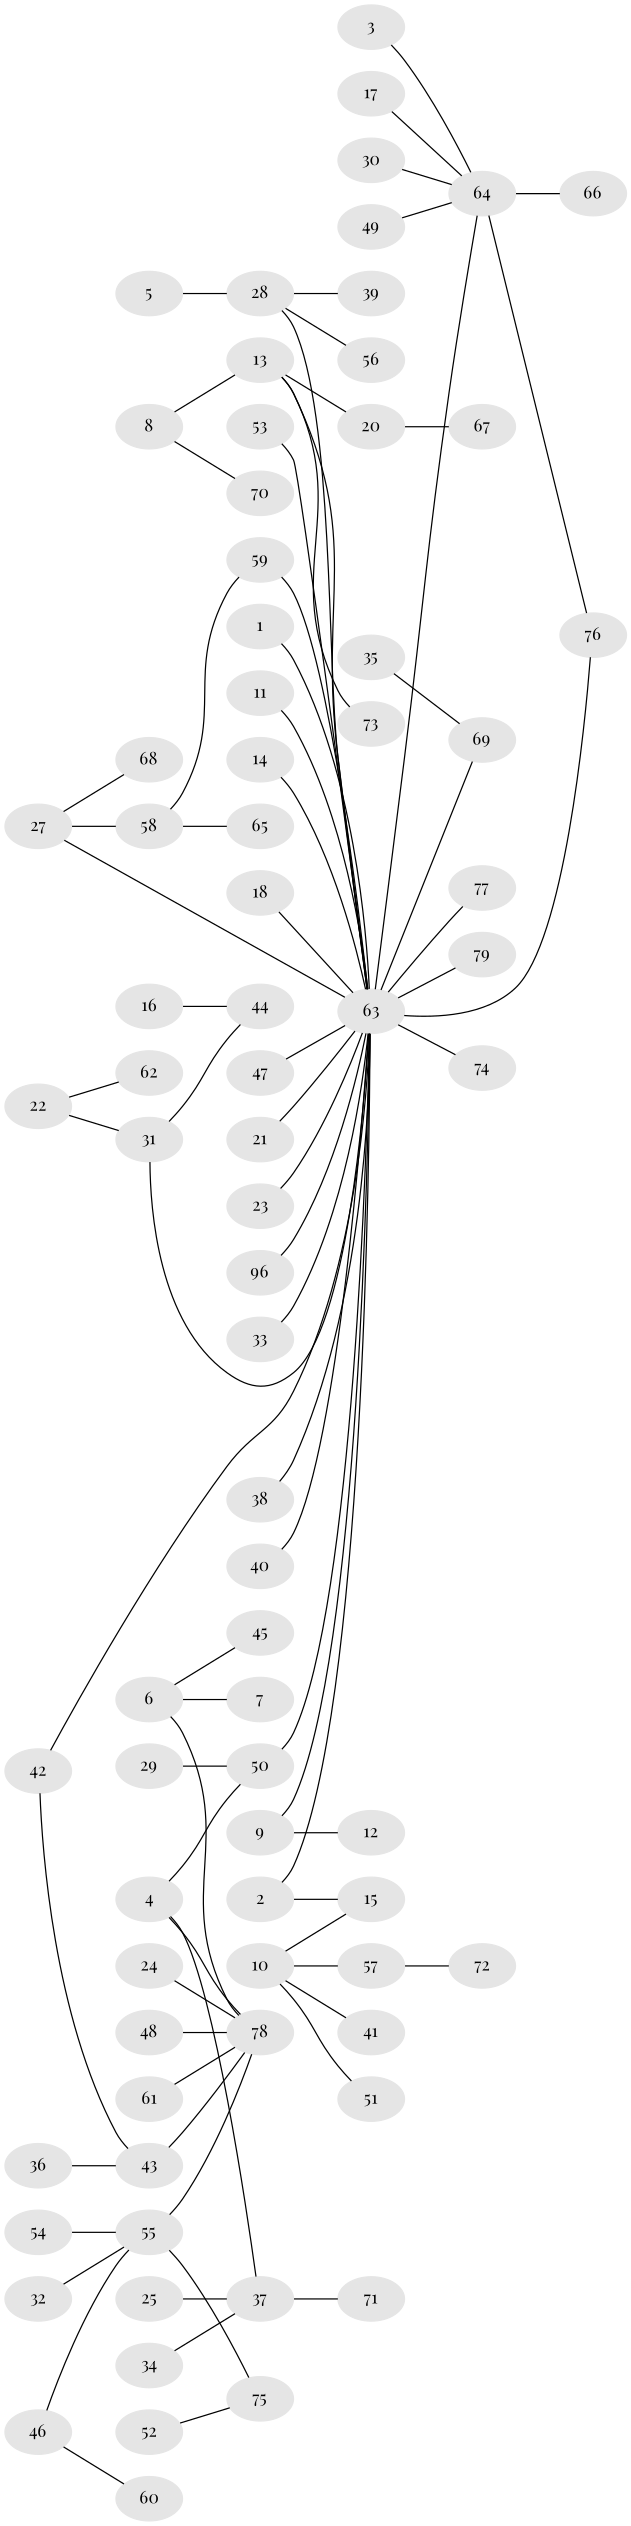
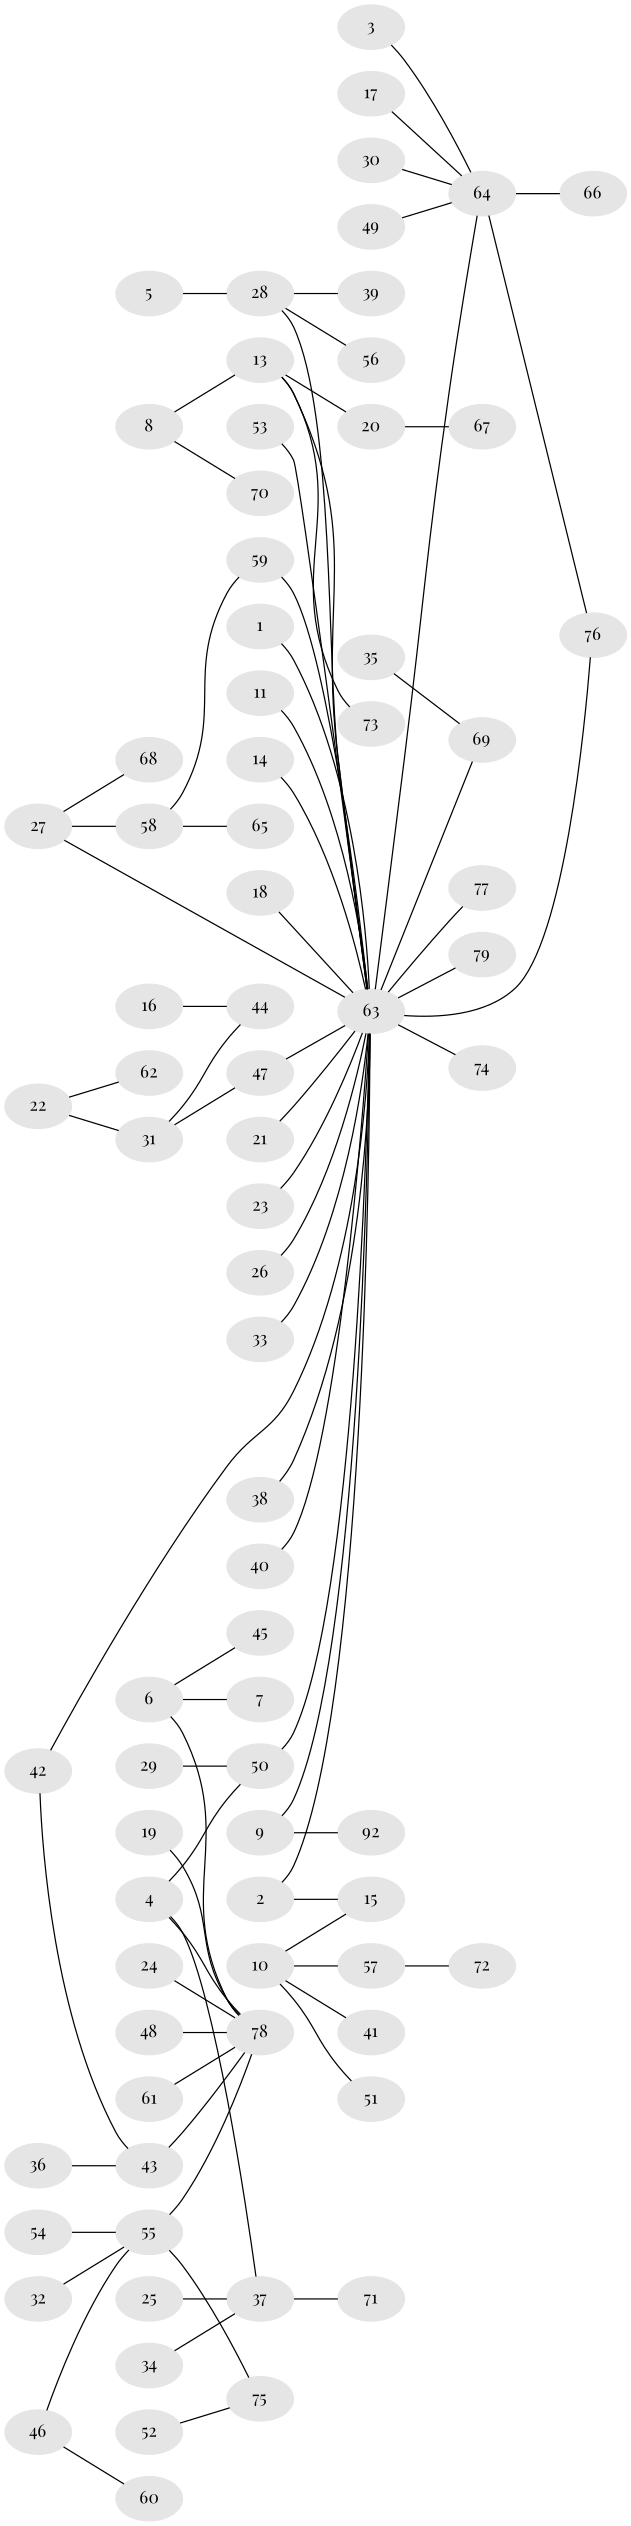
node "96": label "96" -> "26"
edge "63" -- "31": now "47" -- "31"
node "19": added
node "12": label "12" -> "92"
